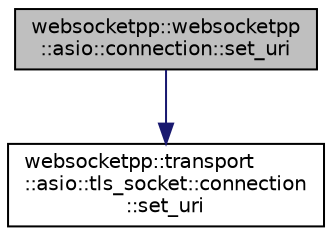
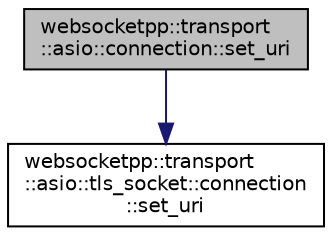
node "websocketpp::websocketpp ::asio::connection::set_uri": label "websocketpp::websocketpp ::asio::connection::set_uri" -> "websocketpp::transport ::asio::connection::set_uri"
